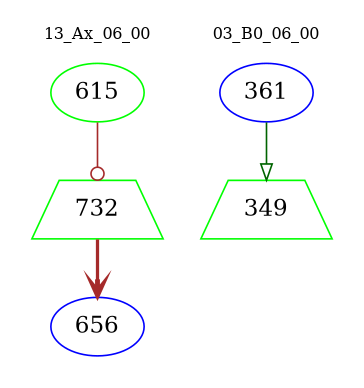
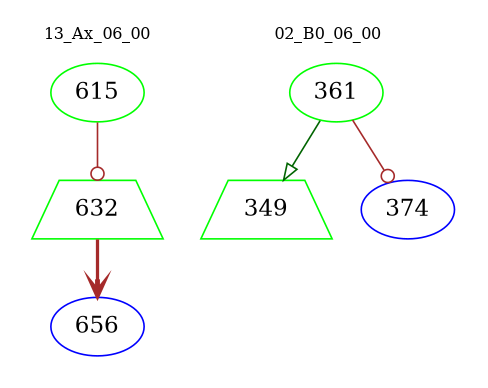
cluster "03_B0_06_00": label "03_B0_06_00" -> "02_B0_06_00"
node "361": color blue -> green
node "732": label "732" -> "632"
node "374": added
